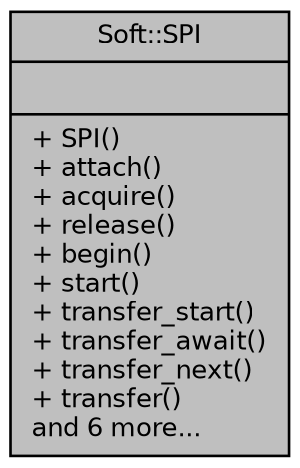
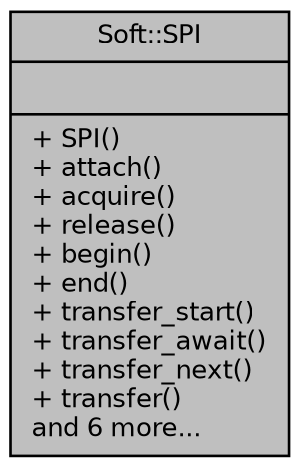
node "Soft::SPI": text "+ start()" -> "+ end()"
